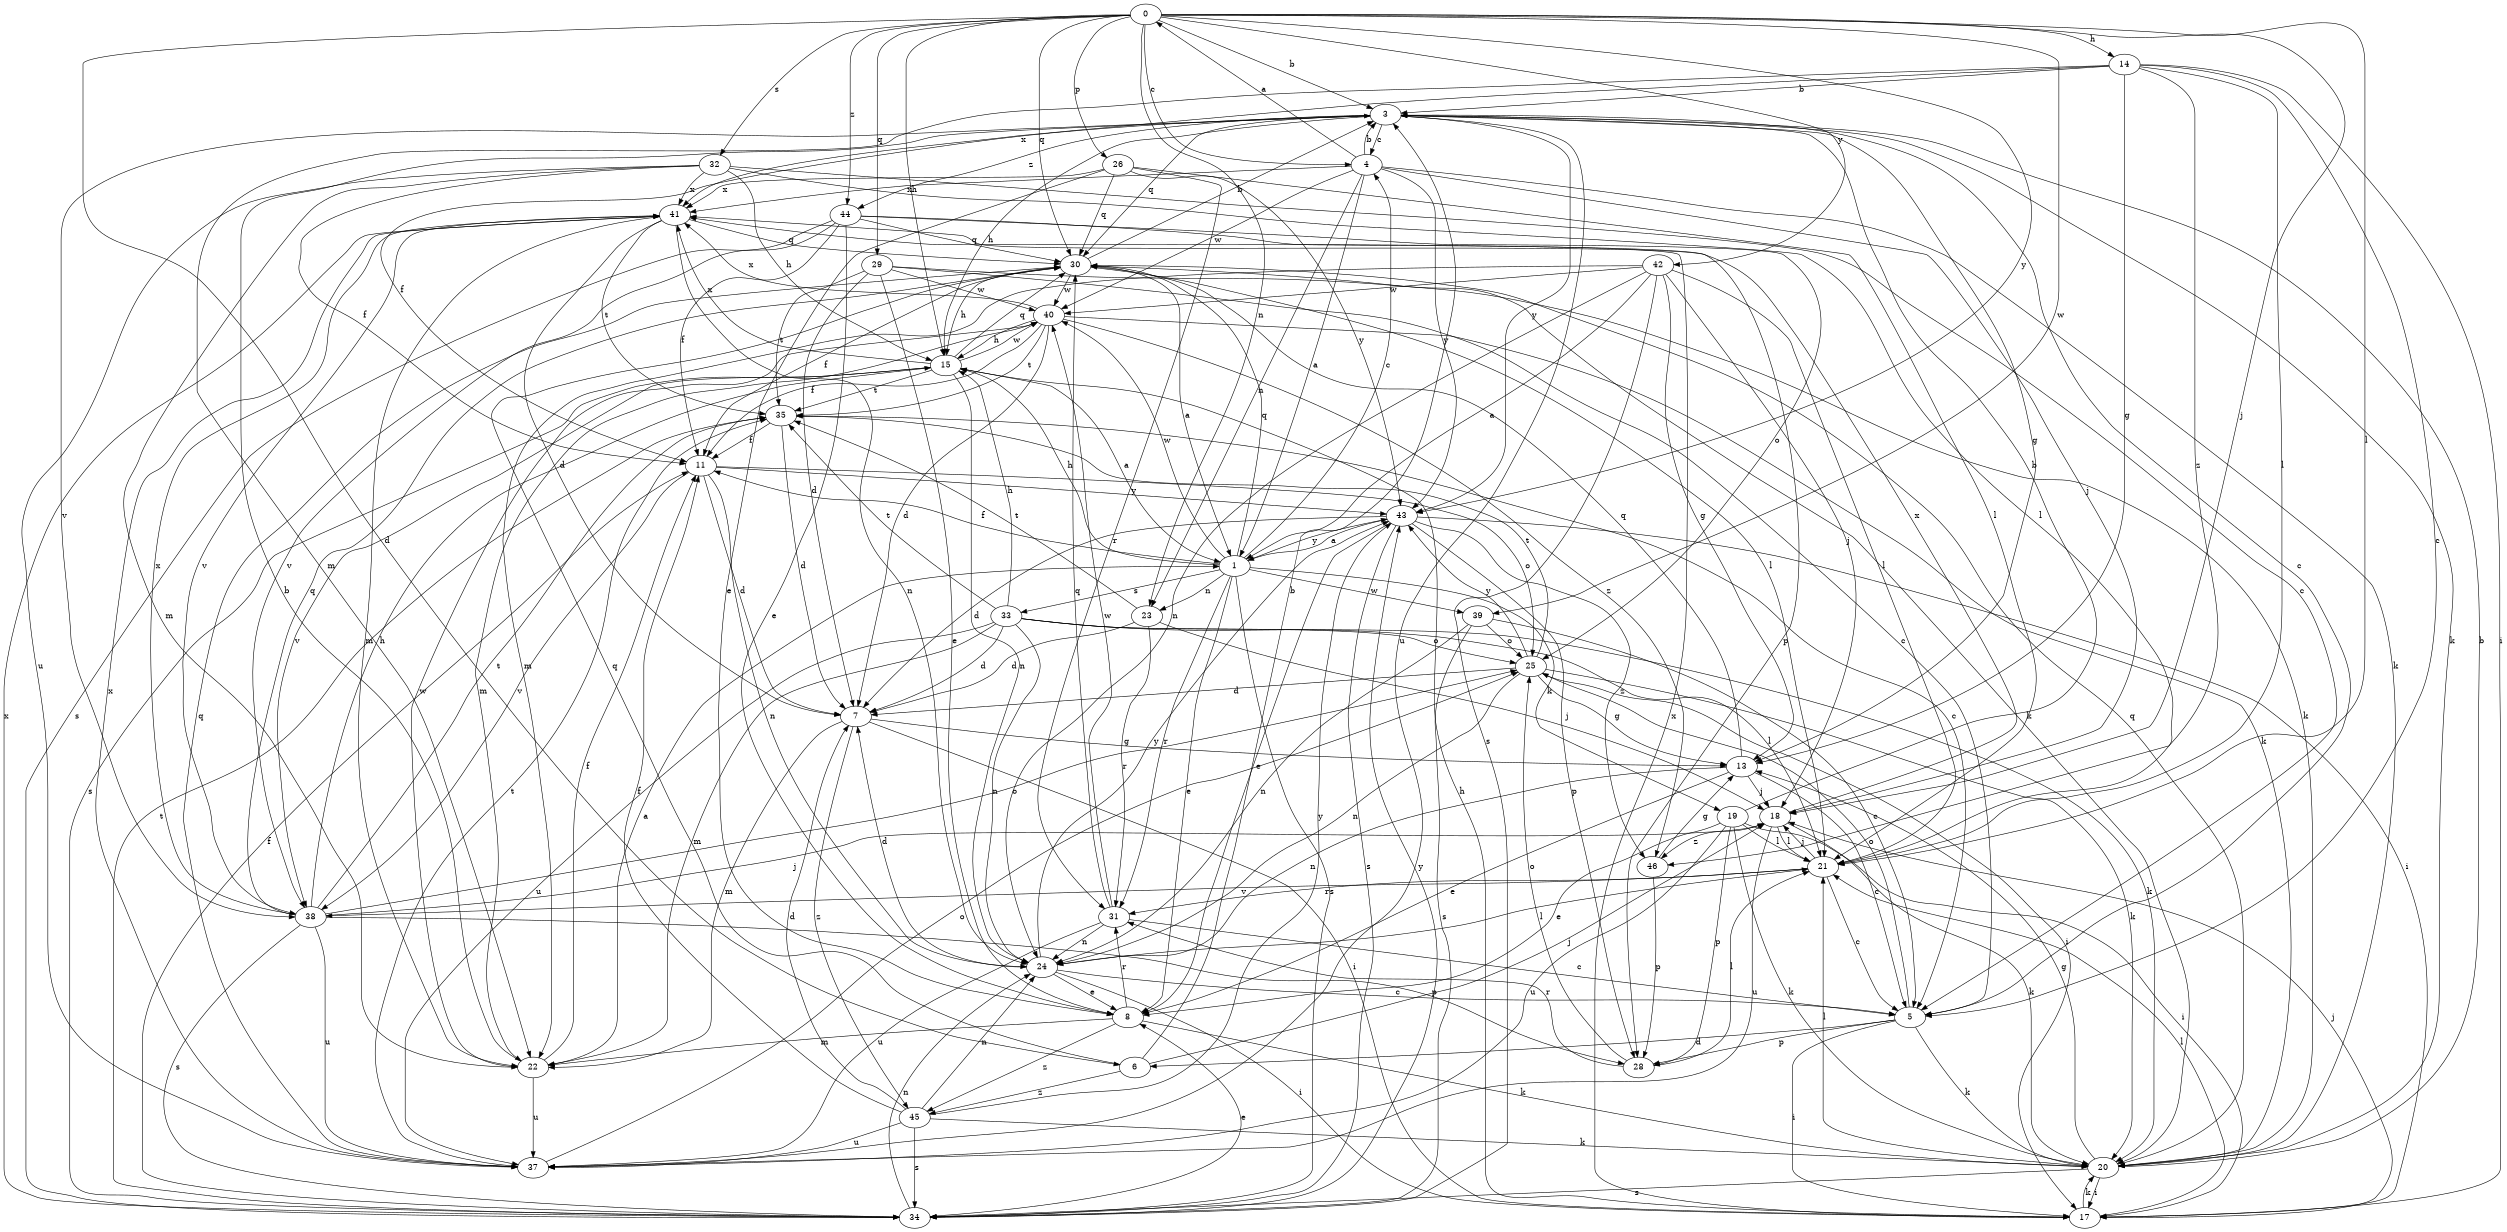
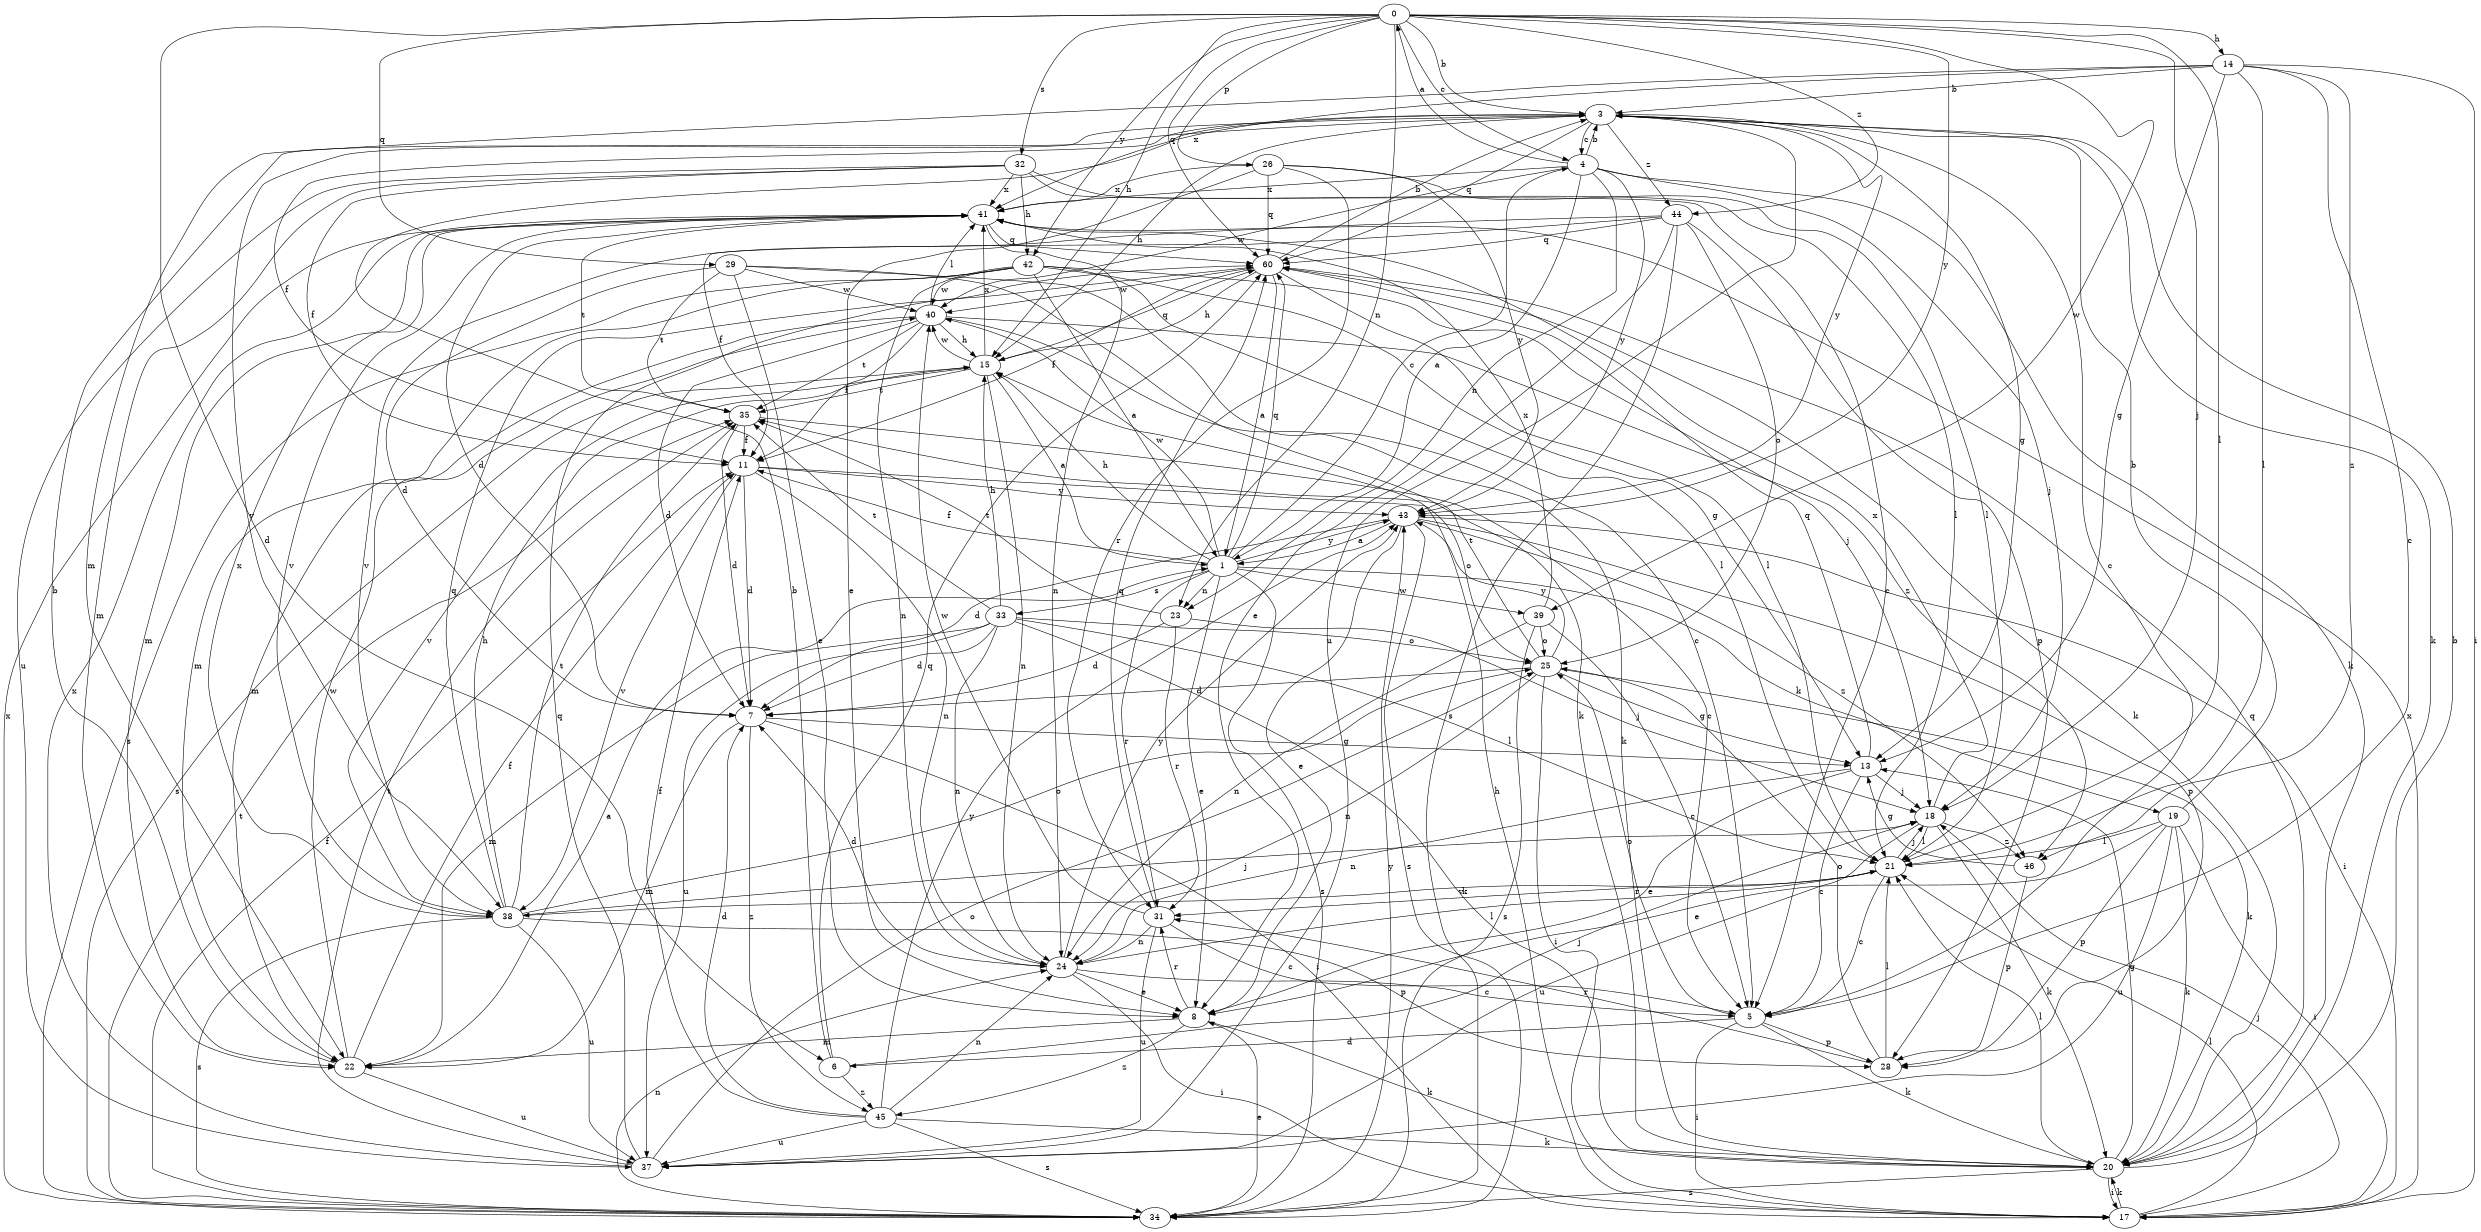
edge "40" -> "41": label "x" -> "l"
node "30": label "30" -> "60"
edge "32" -> "15": now "32" -> "42"
edge "39" -> "41": added, label "x"
